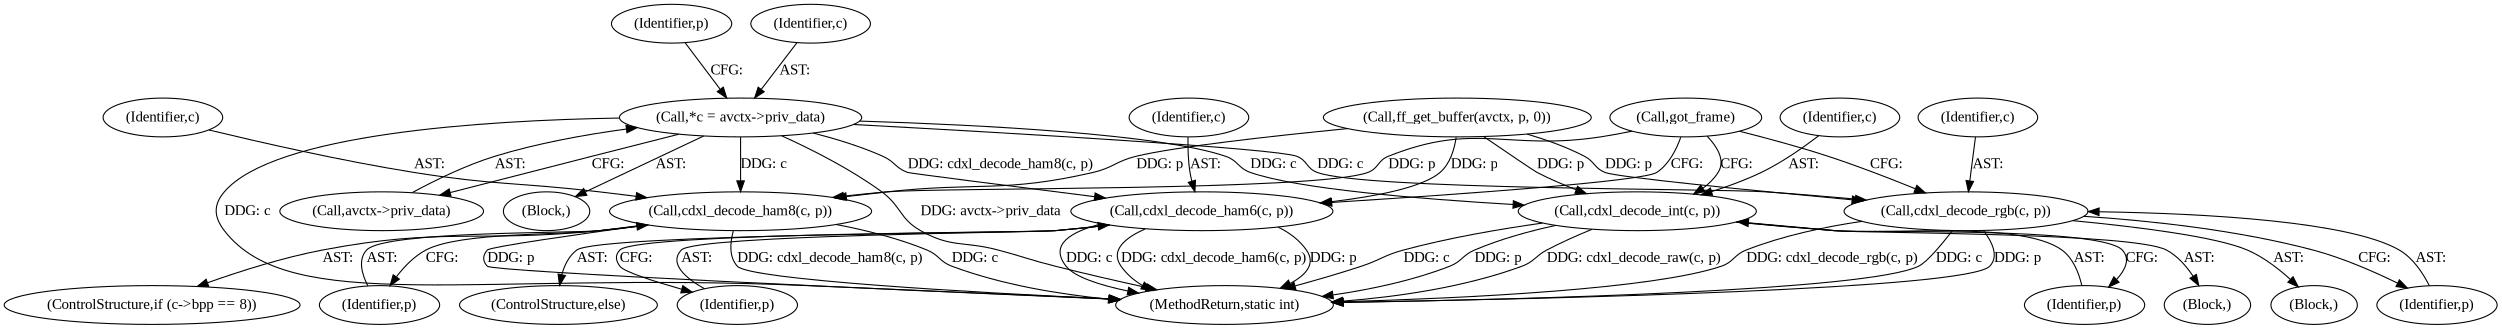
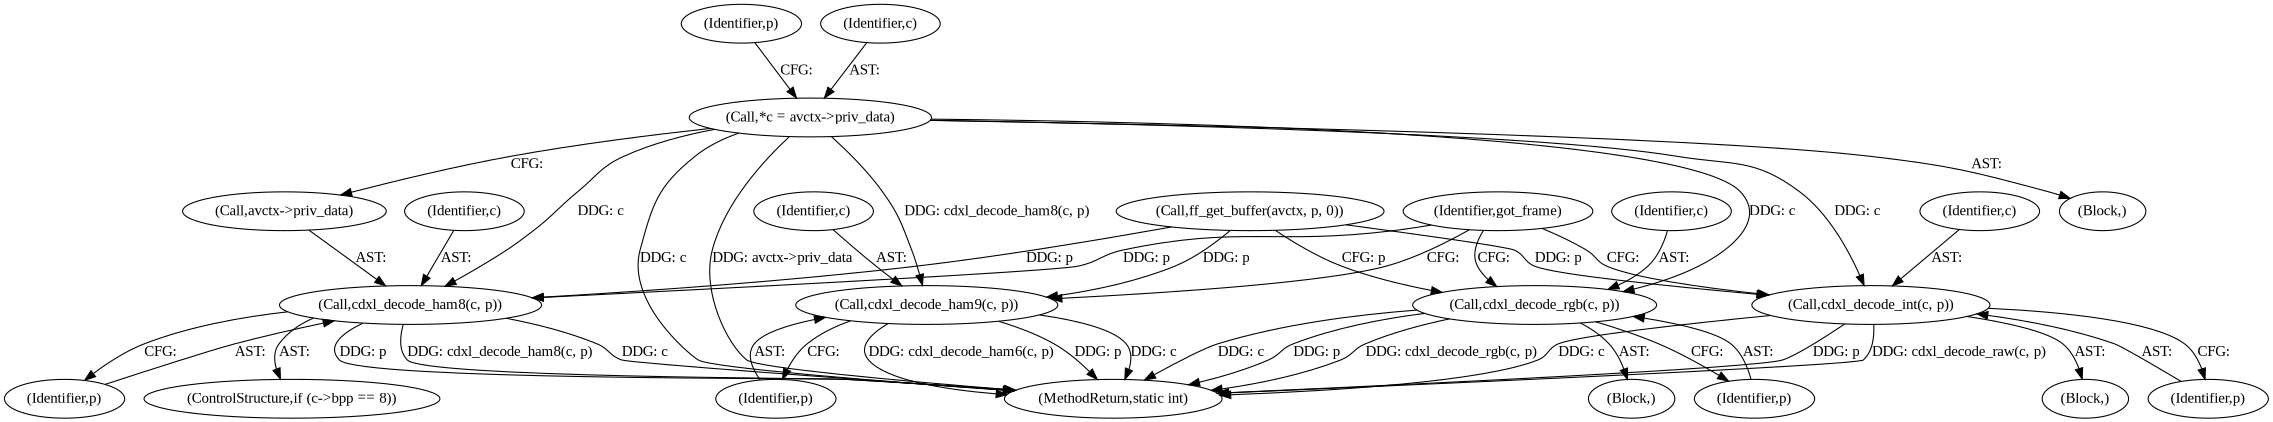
node "(Call,got_frame)": label "(Call,got_frame)" -> "(Identifier,got_frame)"
edge "(Call,avctx->priv_data)" -> "(Call,*c = avctx->priv_data)": now "(Call,avctx->priv_data)" -> "(Call,cdxl_decode_ham8(c, p))"
edge "(Call,ff_get_buffer(avctx, p, 0))" -> "(Call,cdxl_decode_rgb(c, p))": label "DDG: p" -> "CFG: p"
node "(Call,cdxl_decode_ham6(c, p))": label "(Call,cdxl_decode_ham6(c, p))" -> "(Call,cdxl_decode_ham9(c, p))"
node "(ControlStructure,else)": removed
